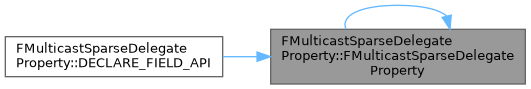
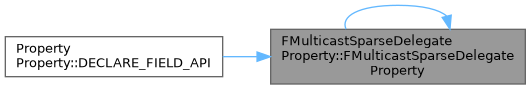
node "FMulticastSparseDelegate Property::DECLARE_FIELD_API": label "FMulticastSparseDelegate Property::DECLARE_FIELD_API" -> "Property Property::DECLARE_FIELD_API"
